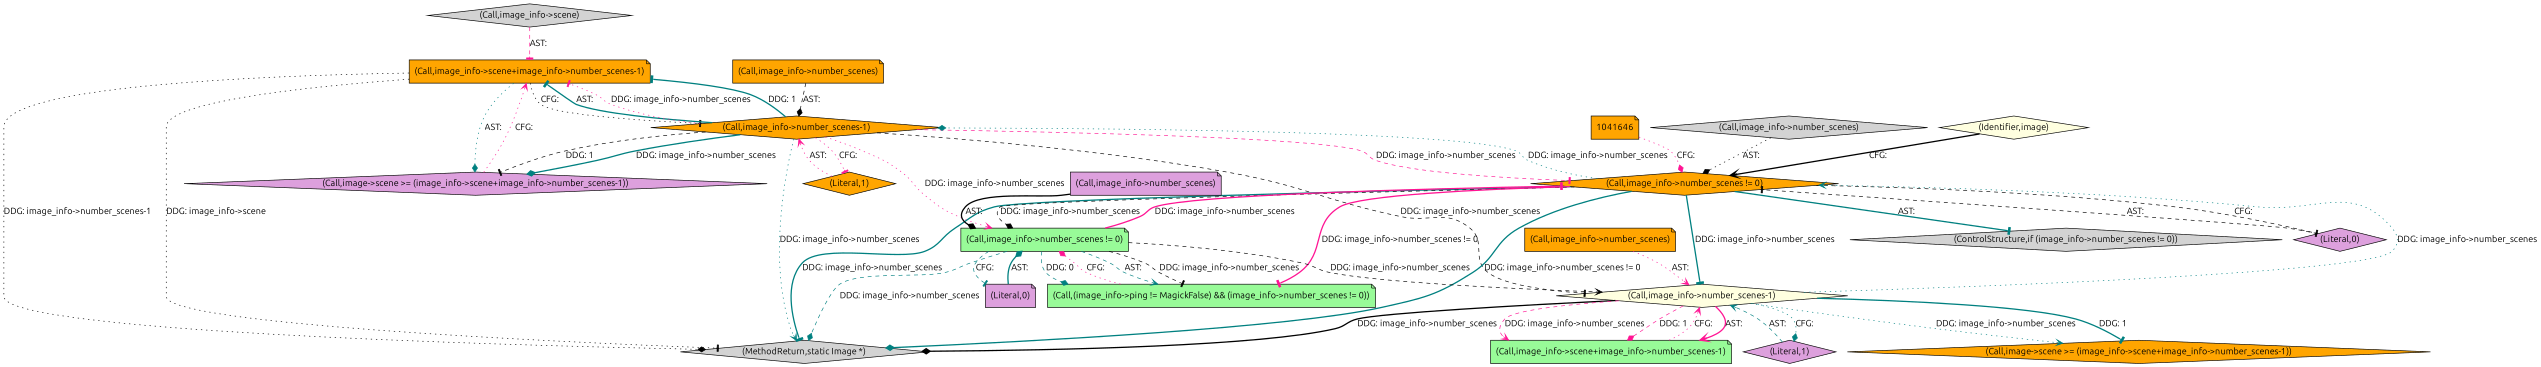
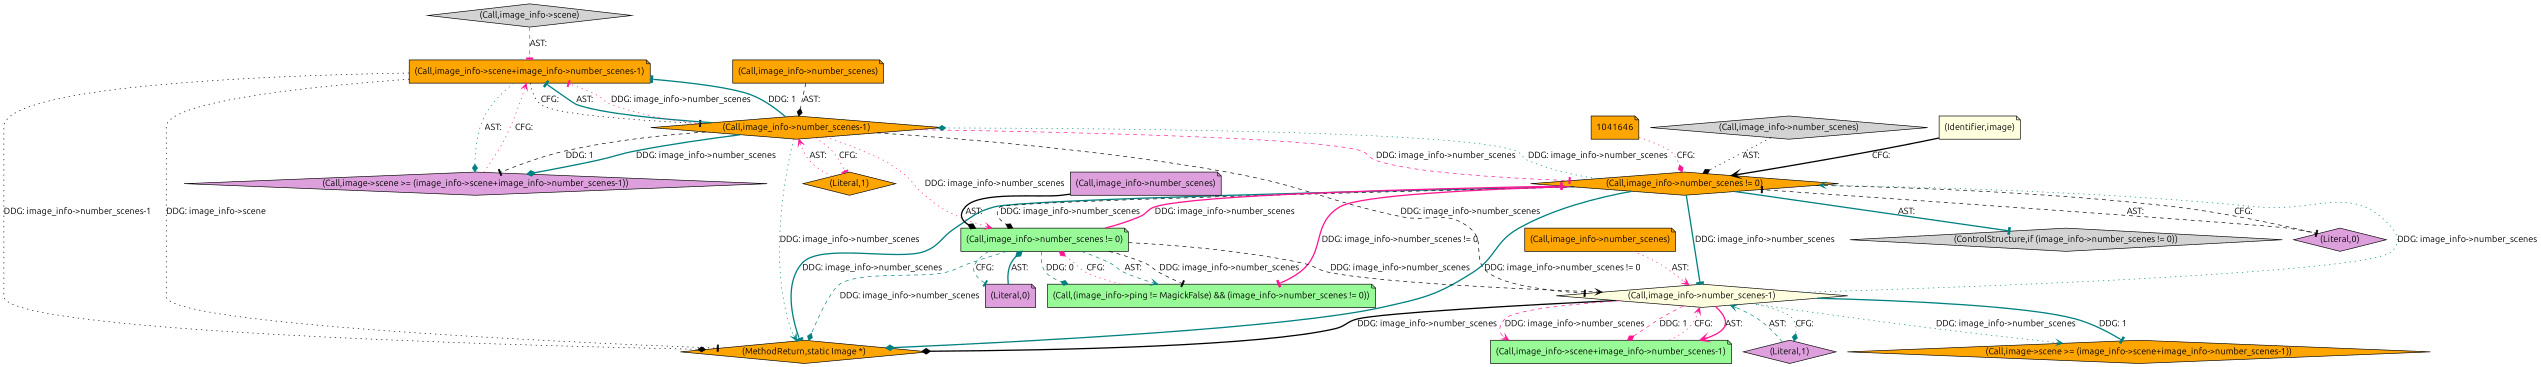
node "(Identifier,image)": shape diamond -> note
node "(MethodReturn,static Image *)": fillcolor lightgrey -> orange
